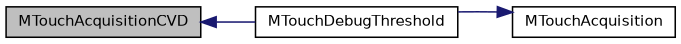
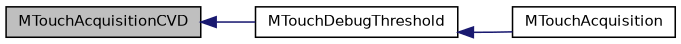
edge "MTouchDebugThreshold" -> "MTouchAcquisition": reversed
